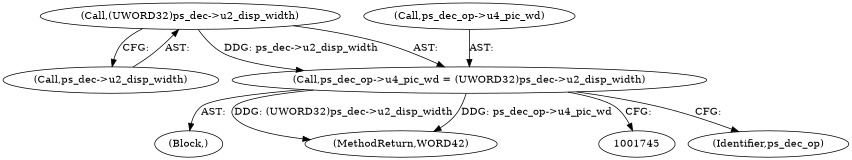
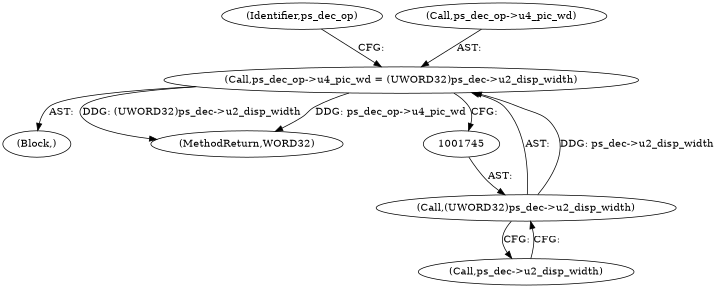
edge "(Call,ps_dec->u2_disp_width)" -> "(Call,(UWORD32)ps_dec->u2_disp_width)": label "AST: " -> "CFG: "
edge "(Call,ps_dec_op->u4_pic_wd = (UWORD32)ps_dec->u2_disp_width)" -> "(Identifier,ps_dec_op)": reversed
node "(MethodReturn,WORD42)": label "(MethodReturn,WORD42)" -> "(MethodReturn,WORD32)"
edge "1001745" -> "(Call,(UWORD32)ps_dec->u2_disp_width)": added, label "AST:"
